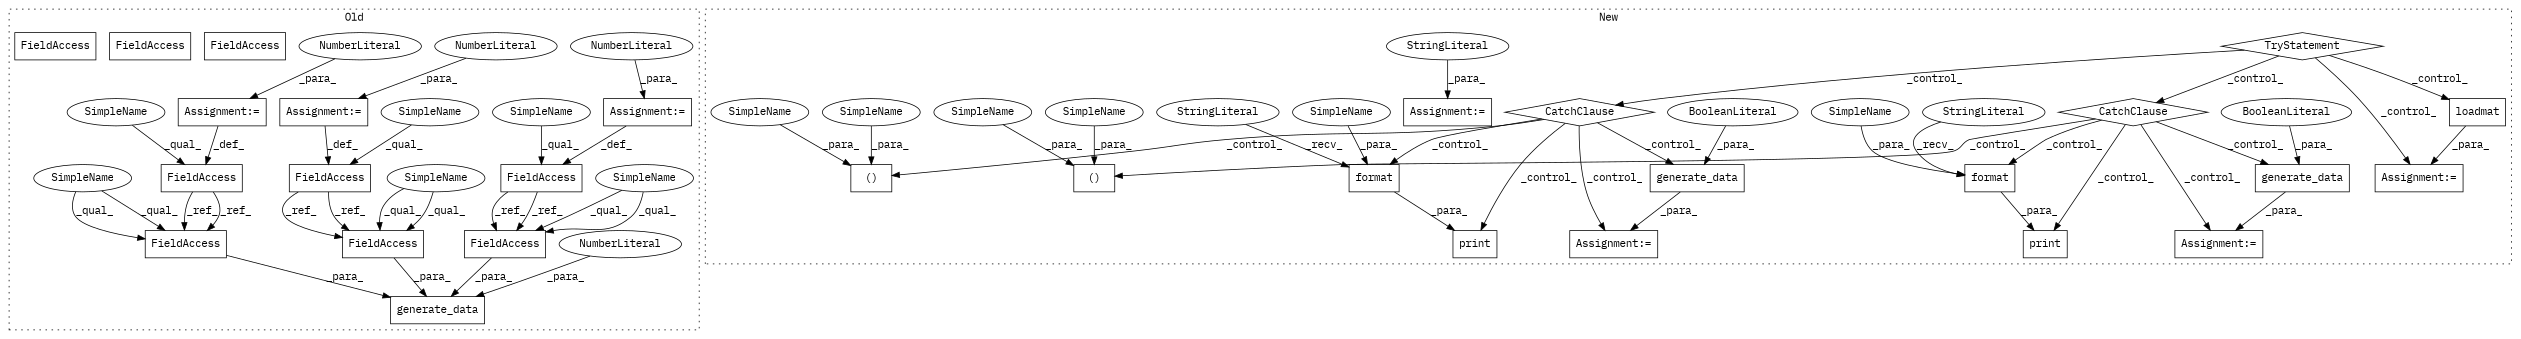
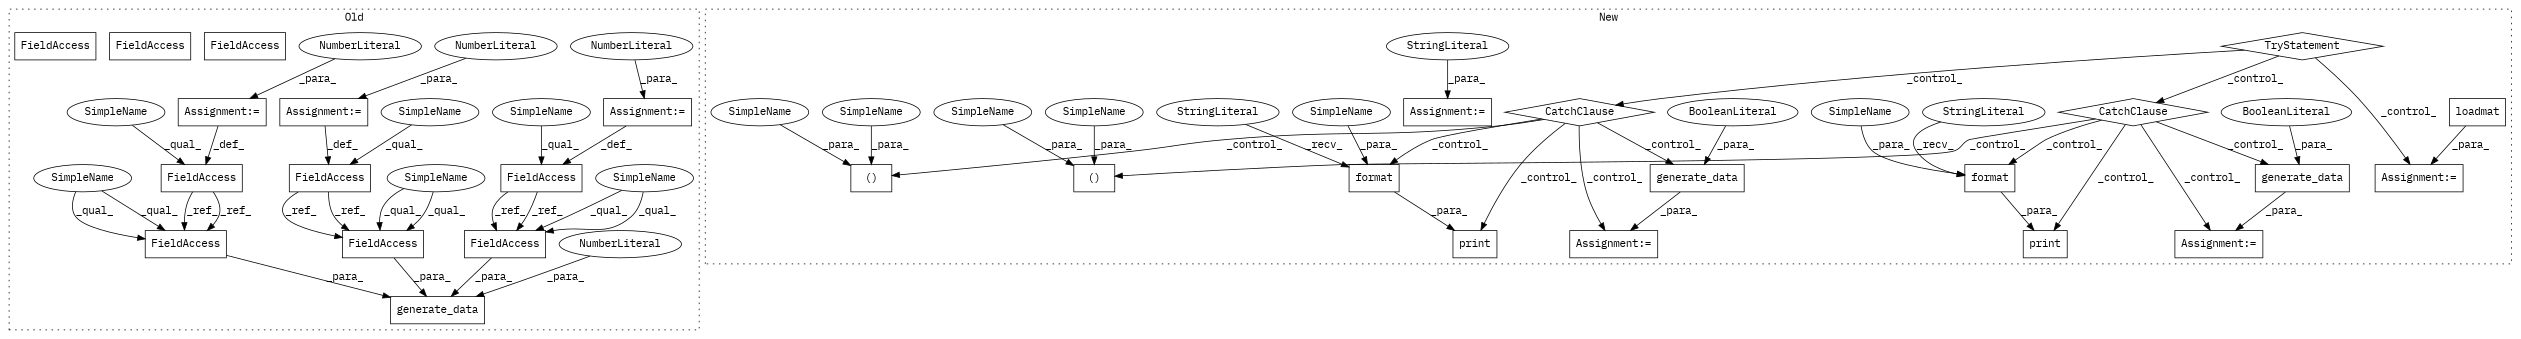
edge "TryStatement" -> "loadmat": removed, label "_control_"
